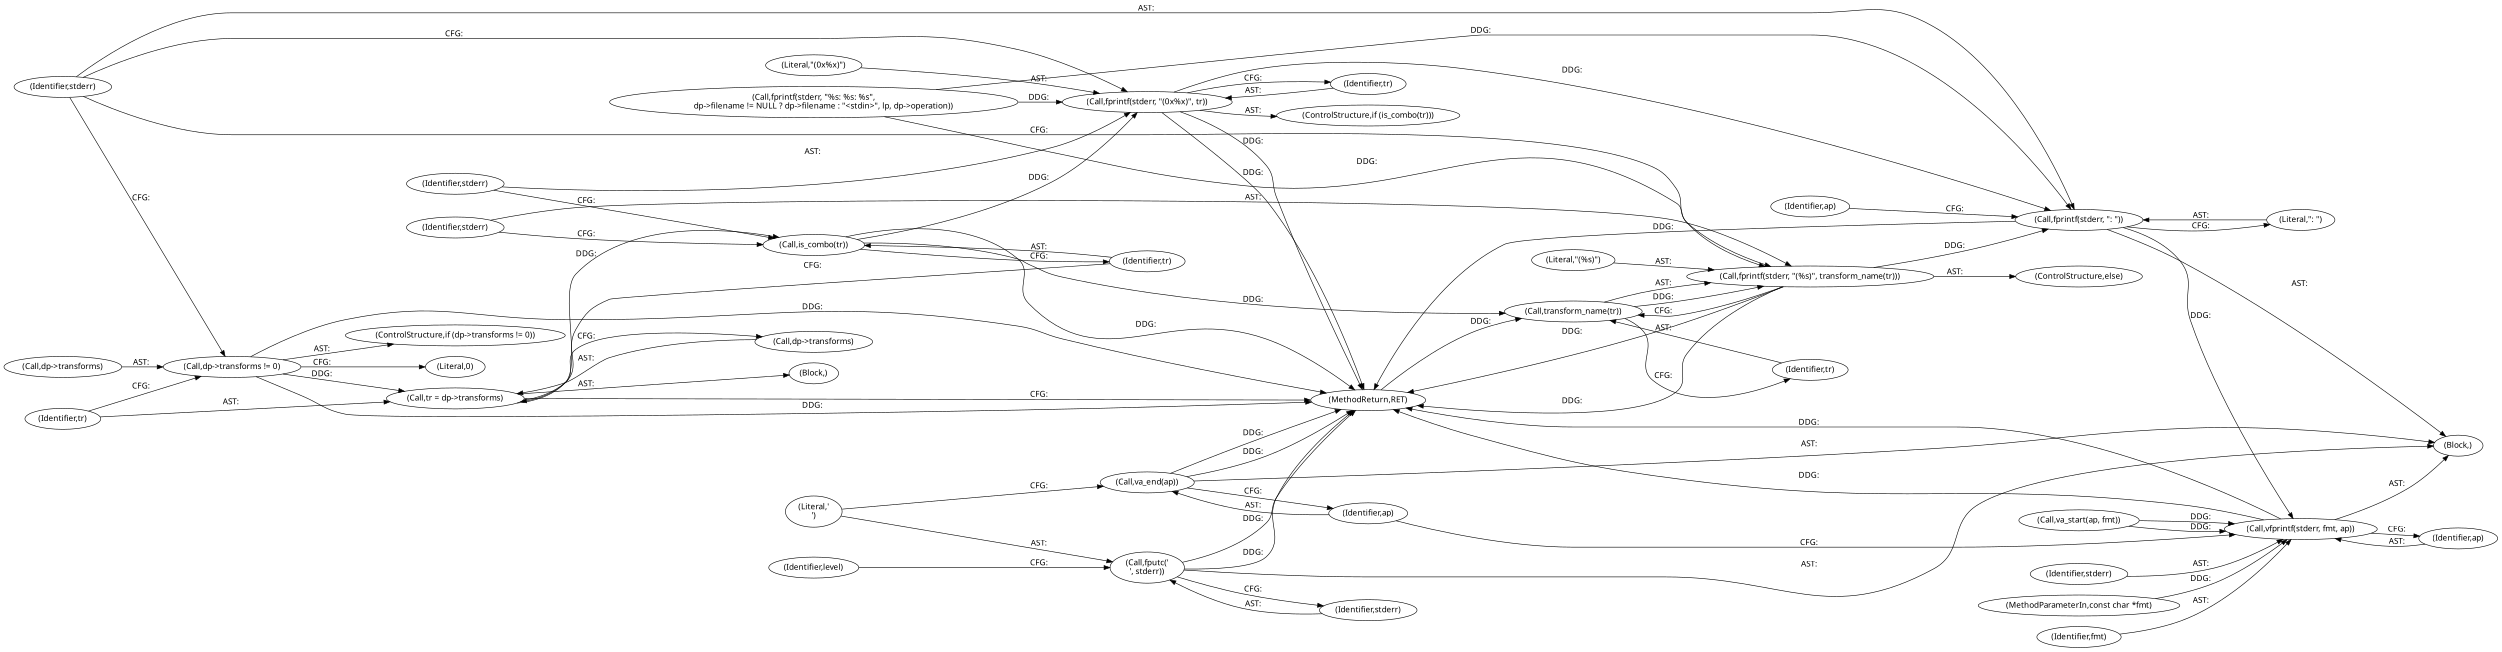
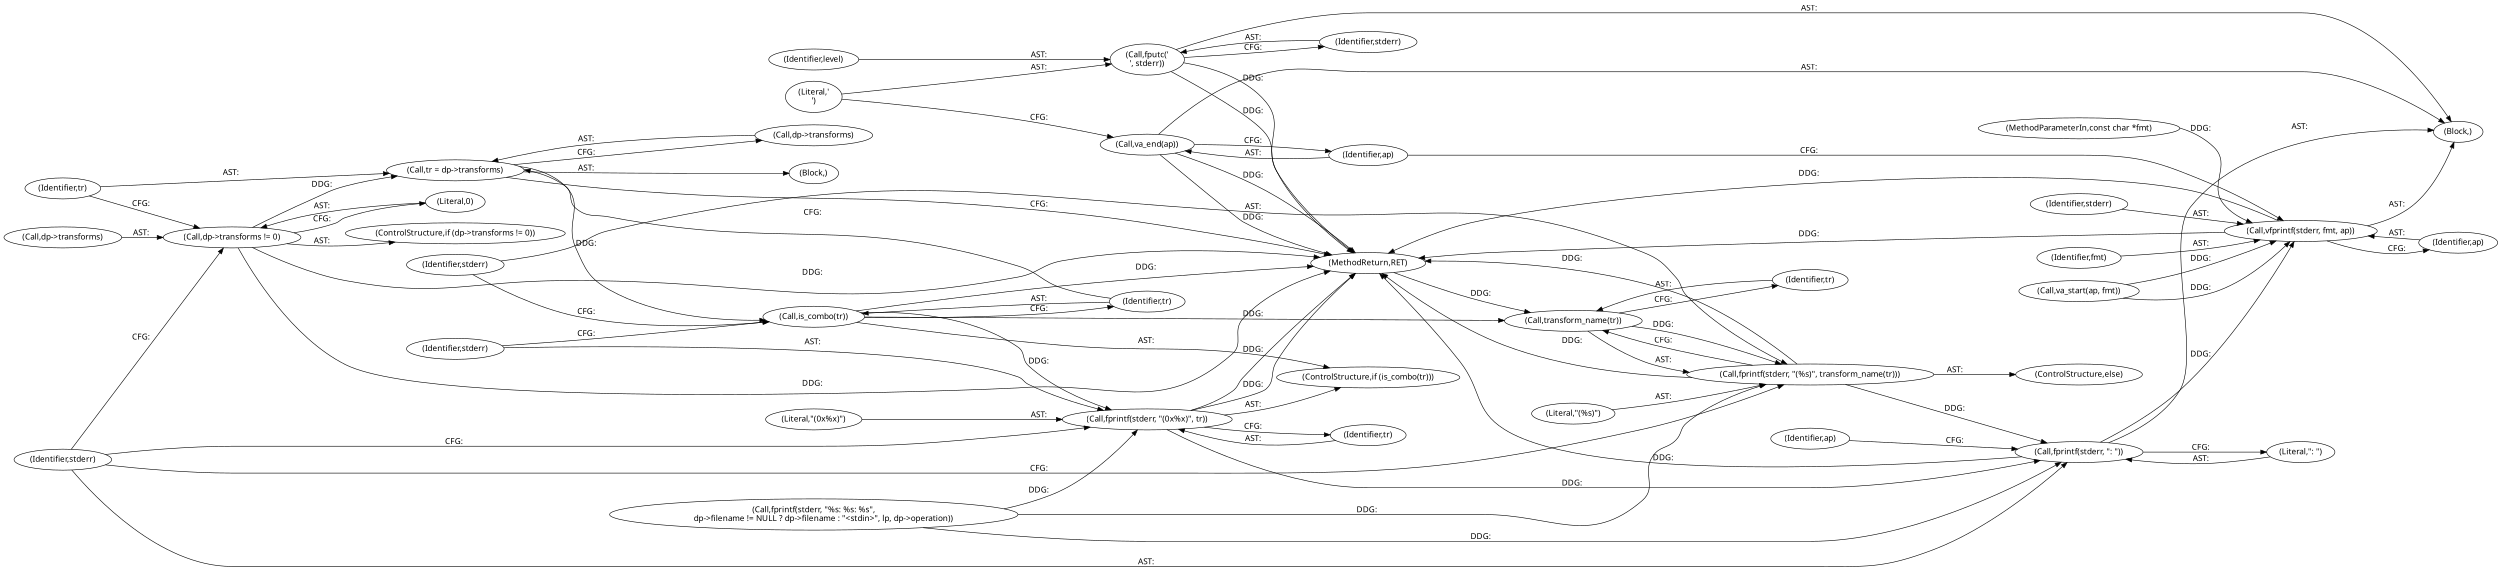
edge "(Literal,0)" -> "(Call,dp->transforms != 0)": added, label "AST:"
edge "(Call,is_combo(tr))" -> "(ControlStructure,if (is_combo(tr)))": added, label "AST:"
edge "(Identifier,level)" -> "(Call,fputc(' ', stderr))": label "CFG: " -> "AST: "
